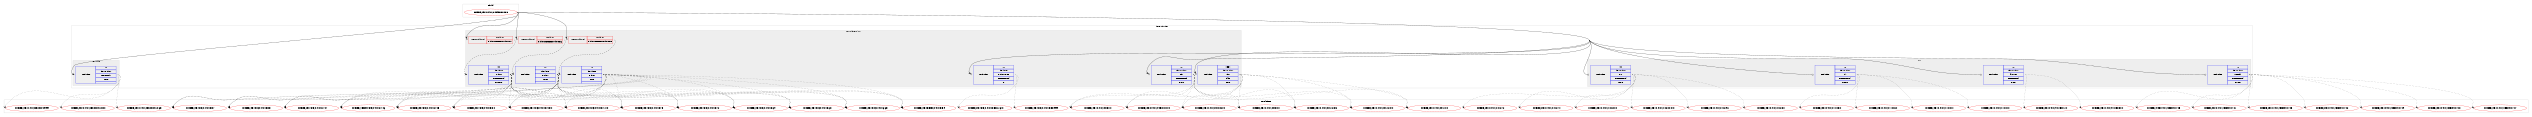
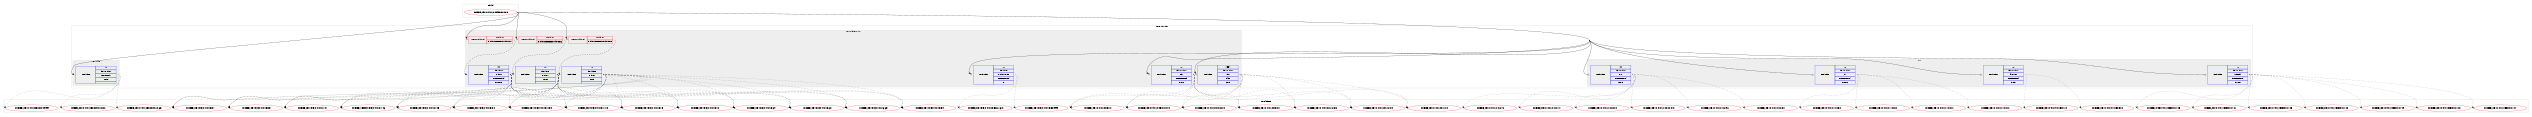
node "portage://dev-targets/python-3.5.9": label "portage://dev-targets/python-3.5.9" -> "portage://dev-lang/python-3.5.9"
